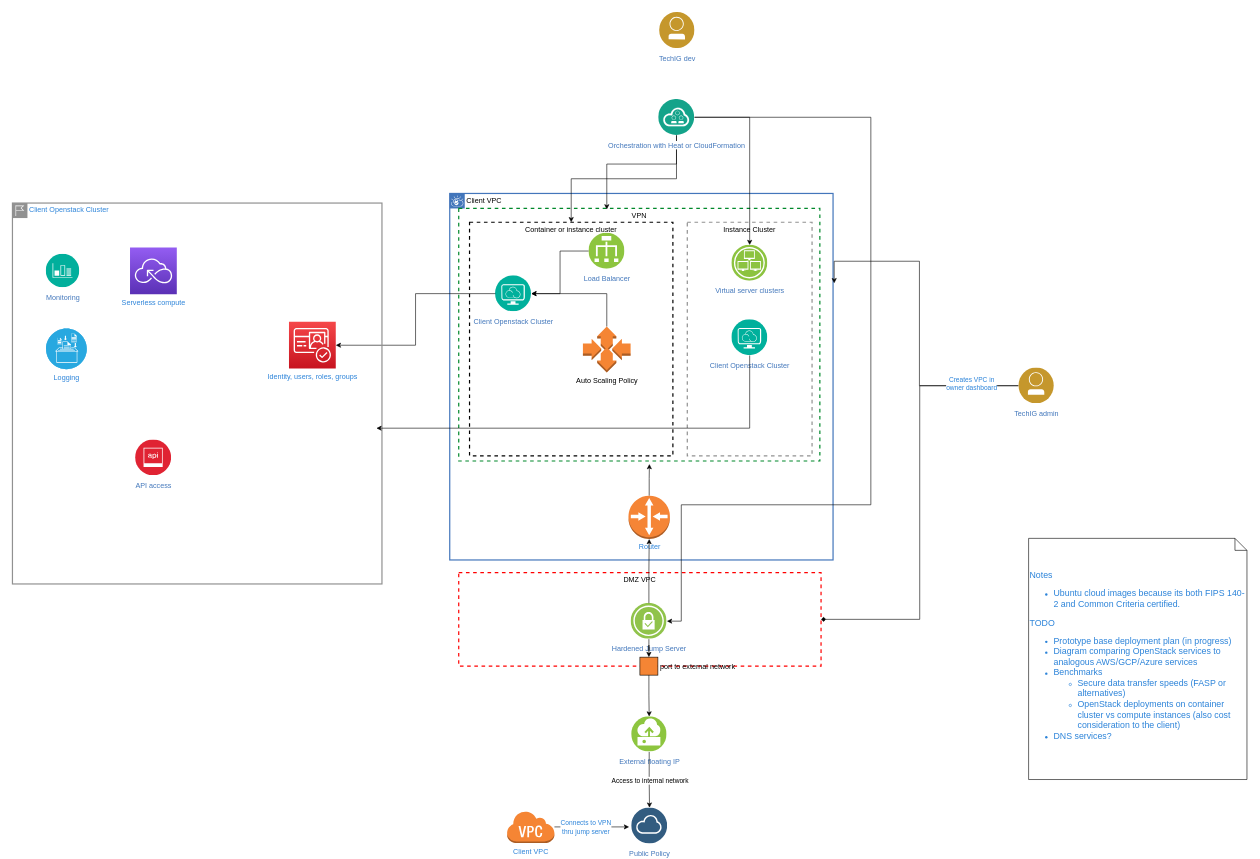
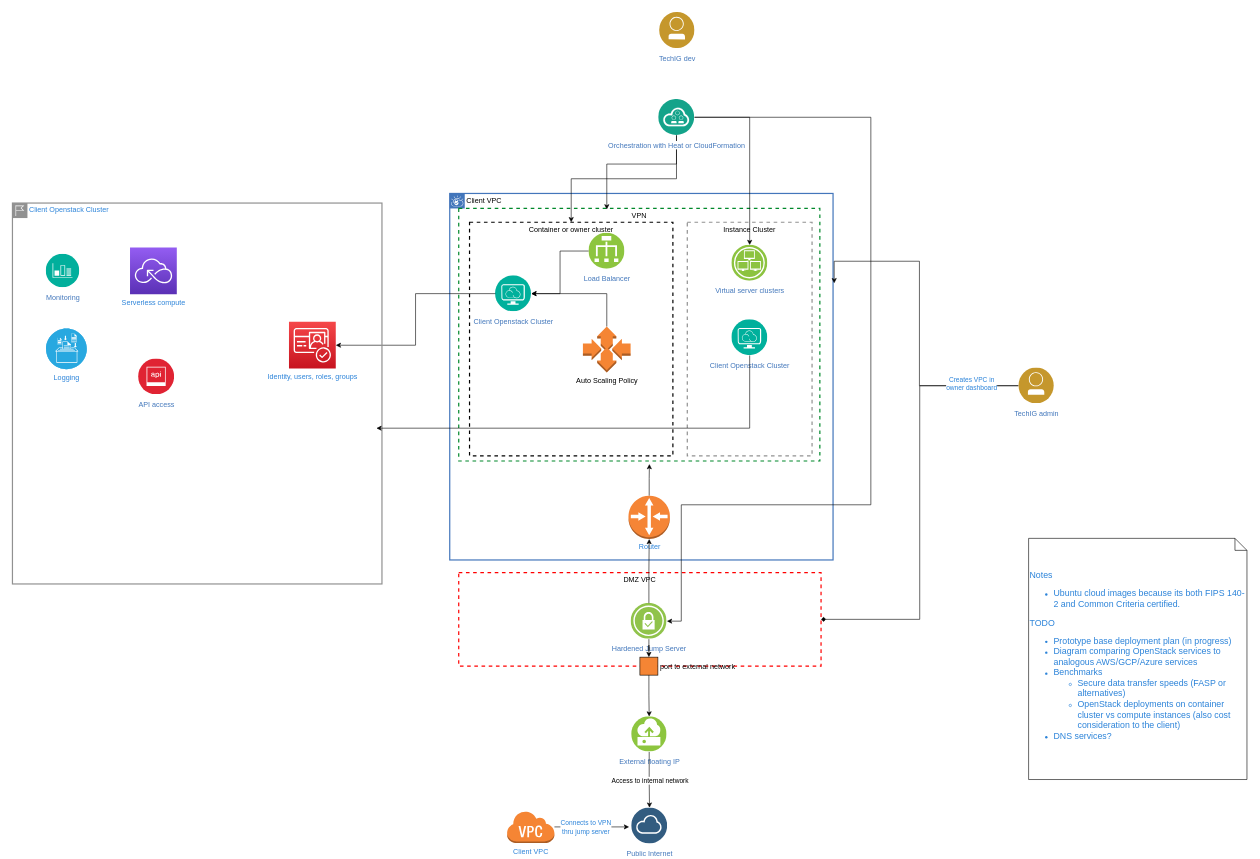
node "Container or instance cluster": label "Container or instance cluster" -> "Container or owner cluster"
node "API access": moved (153, 458) -> (156, 377)
node "Public Policy": label "Public Policy" -> "Public Internet"
